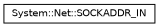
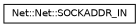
node "System::Net::SOCKADDR_IN": label "System::Net::SOCKADDR_IN" -> "Net::Net::SOCKADDR_IN"
